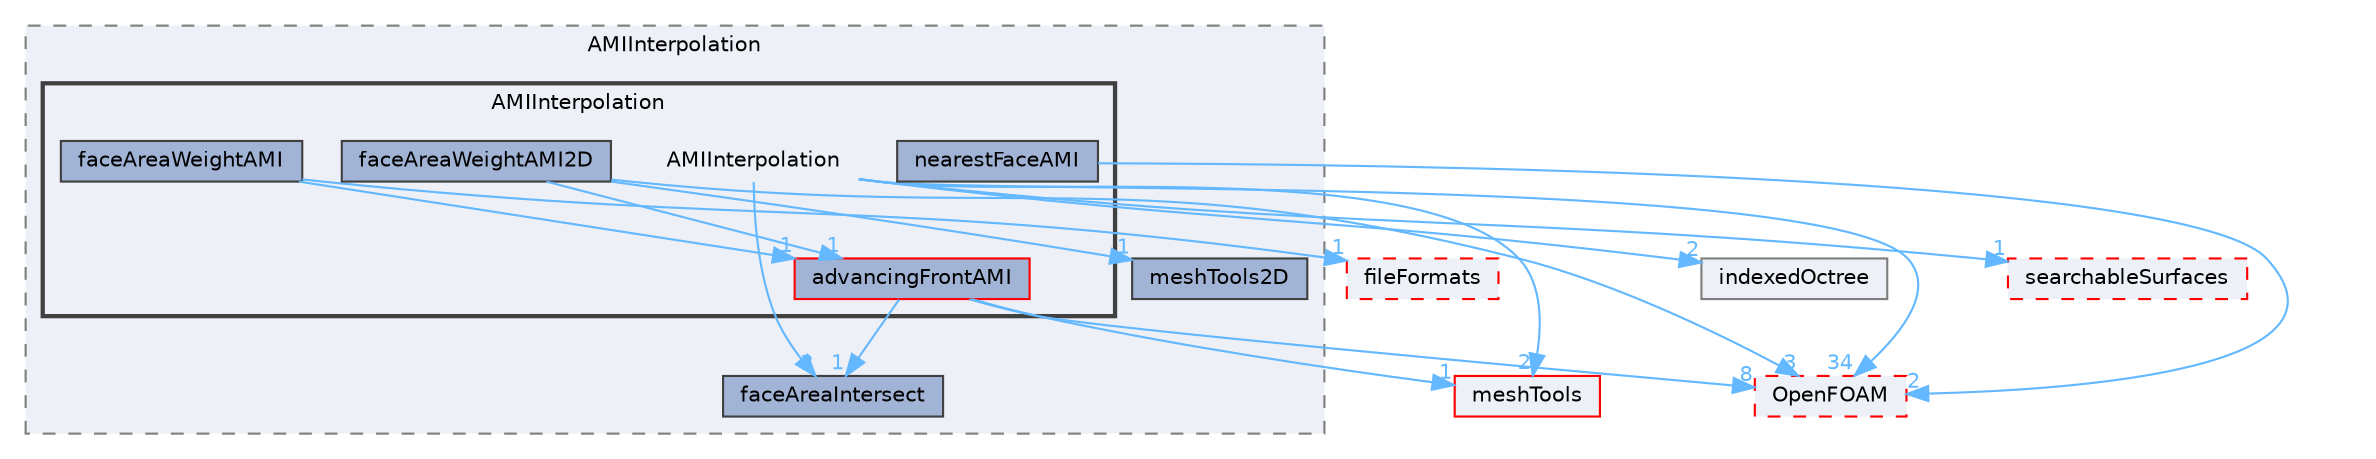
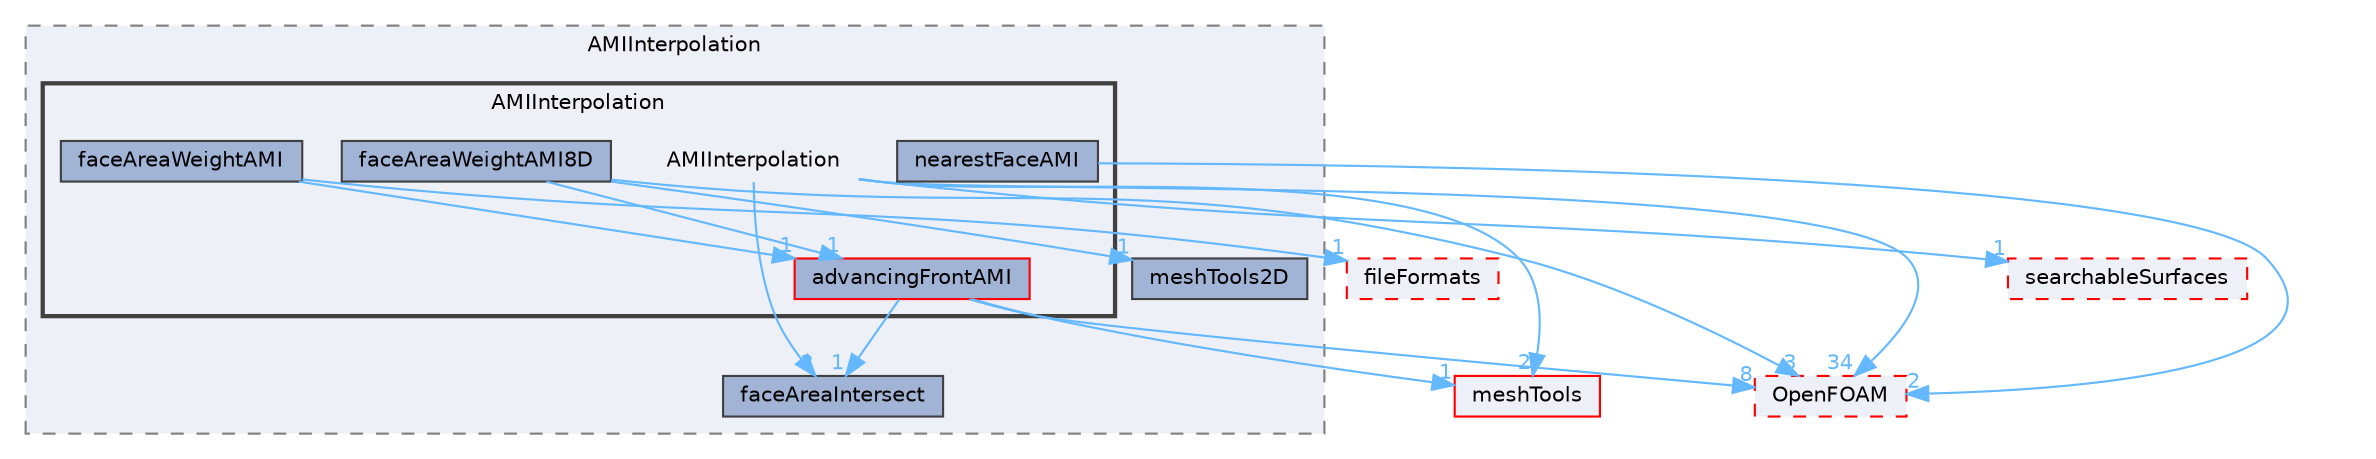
node "faceAreaWeightAMI2D": label "faceAreaWeightAMI2D" -> "faceAreaWeightAMI8D"
node "indexedOctree": removed
